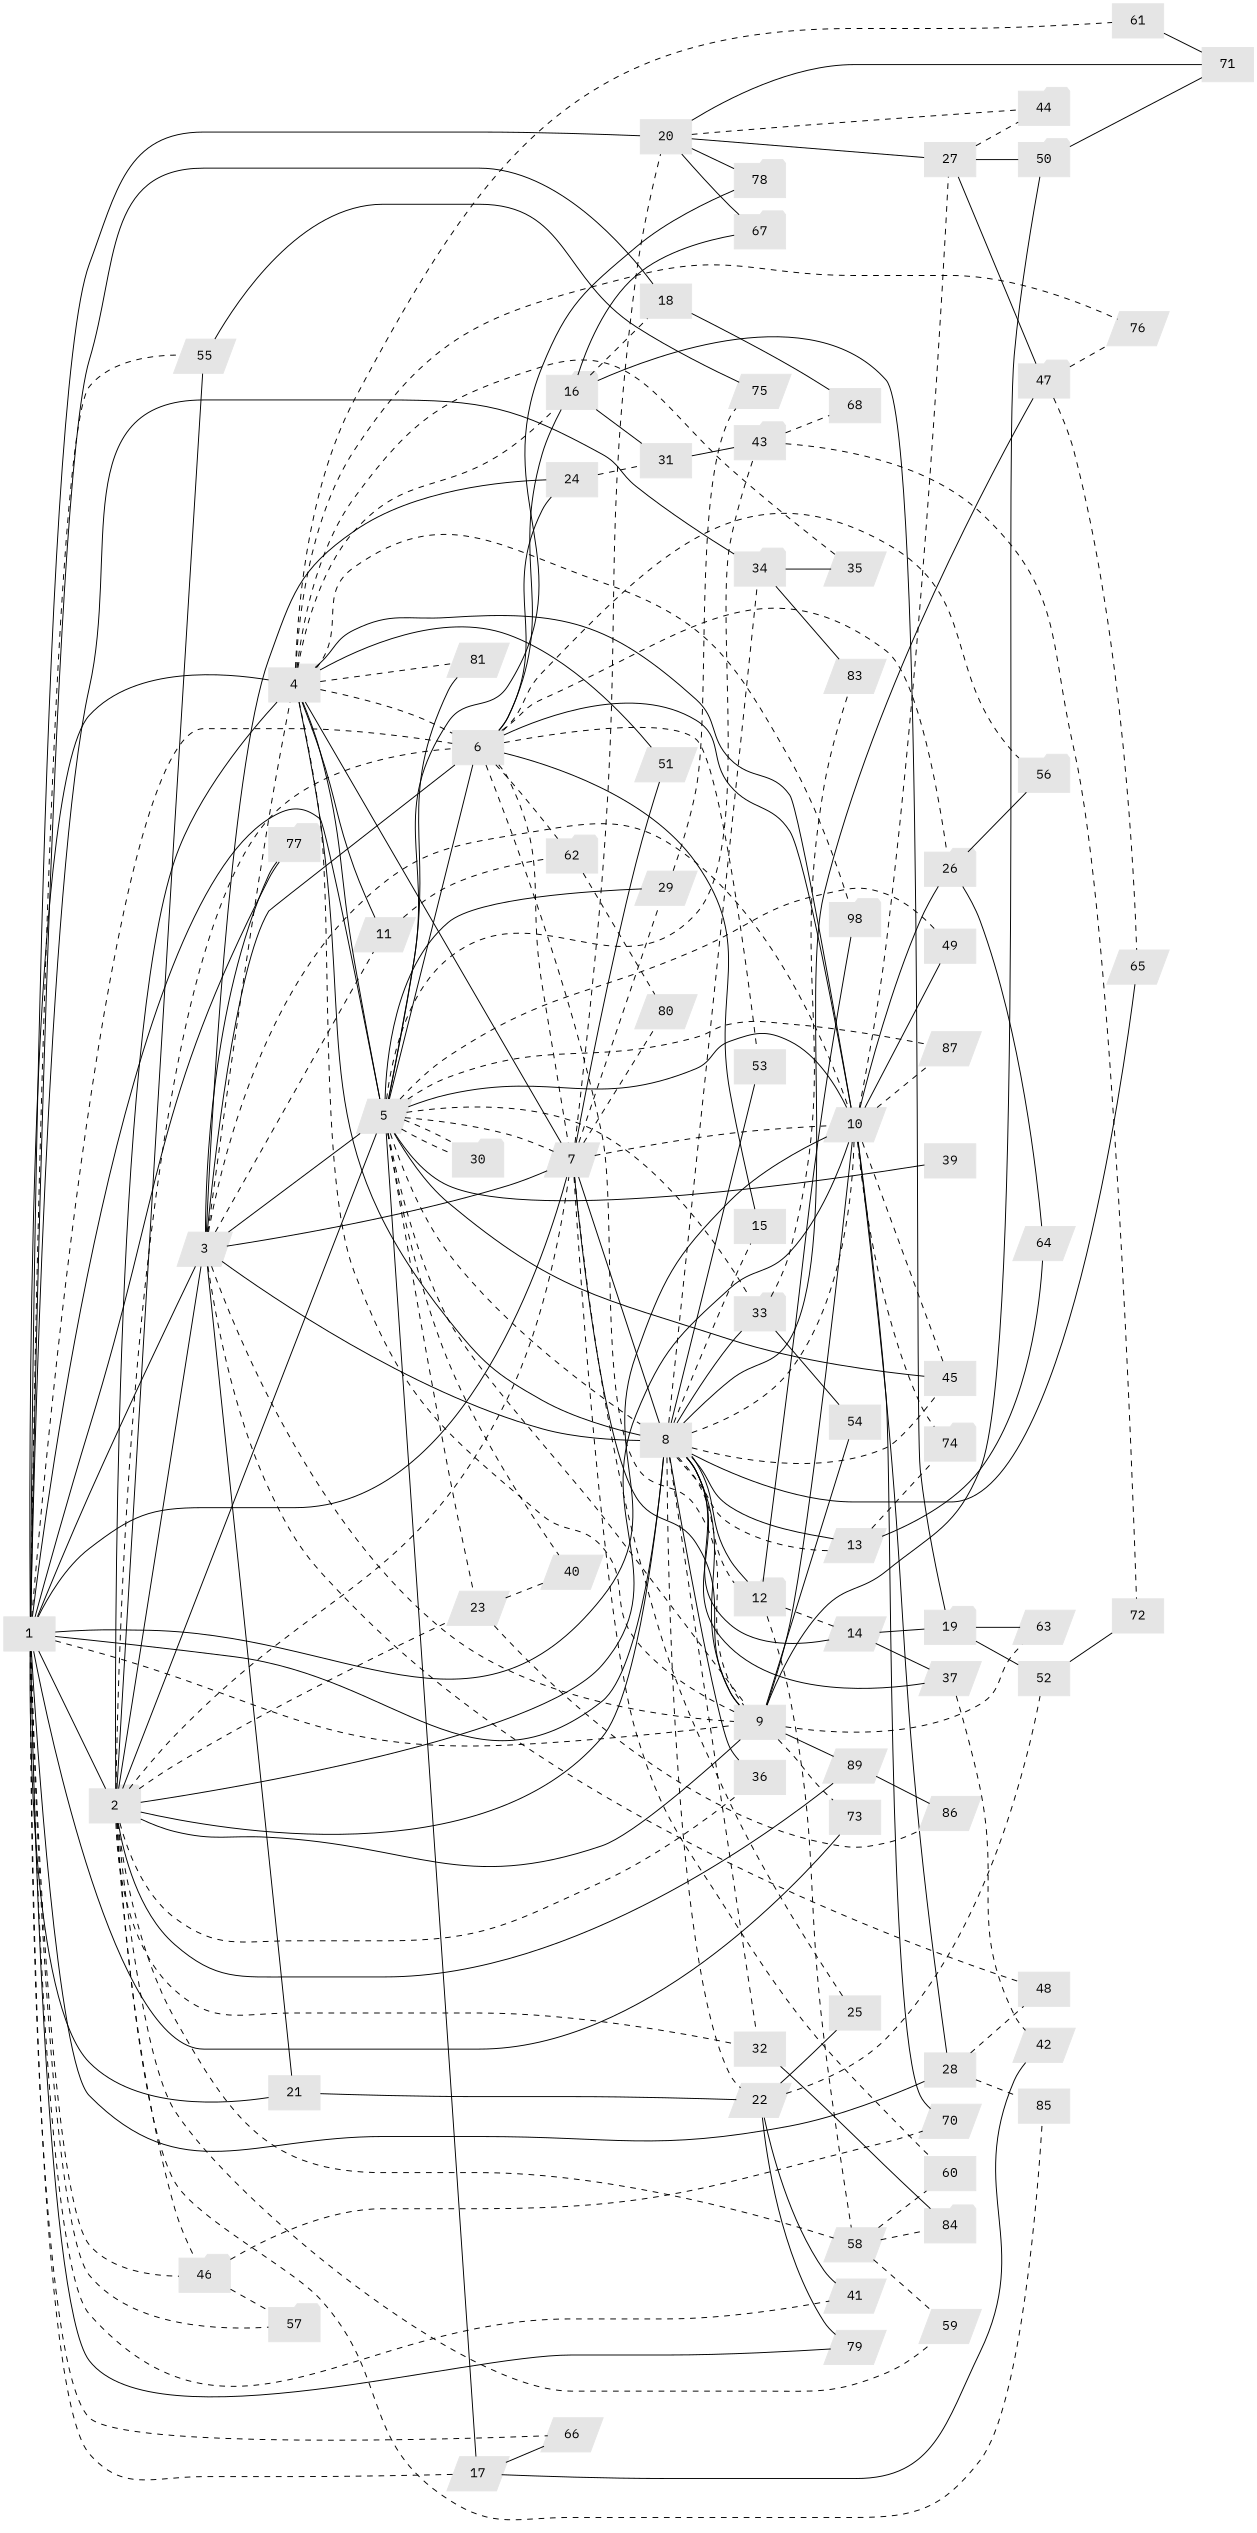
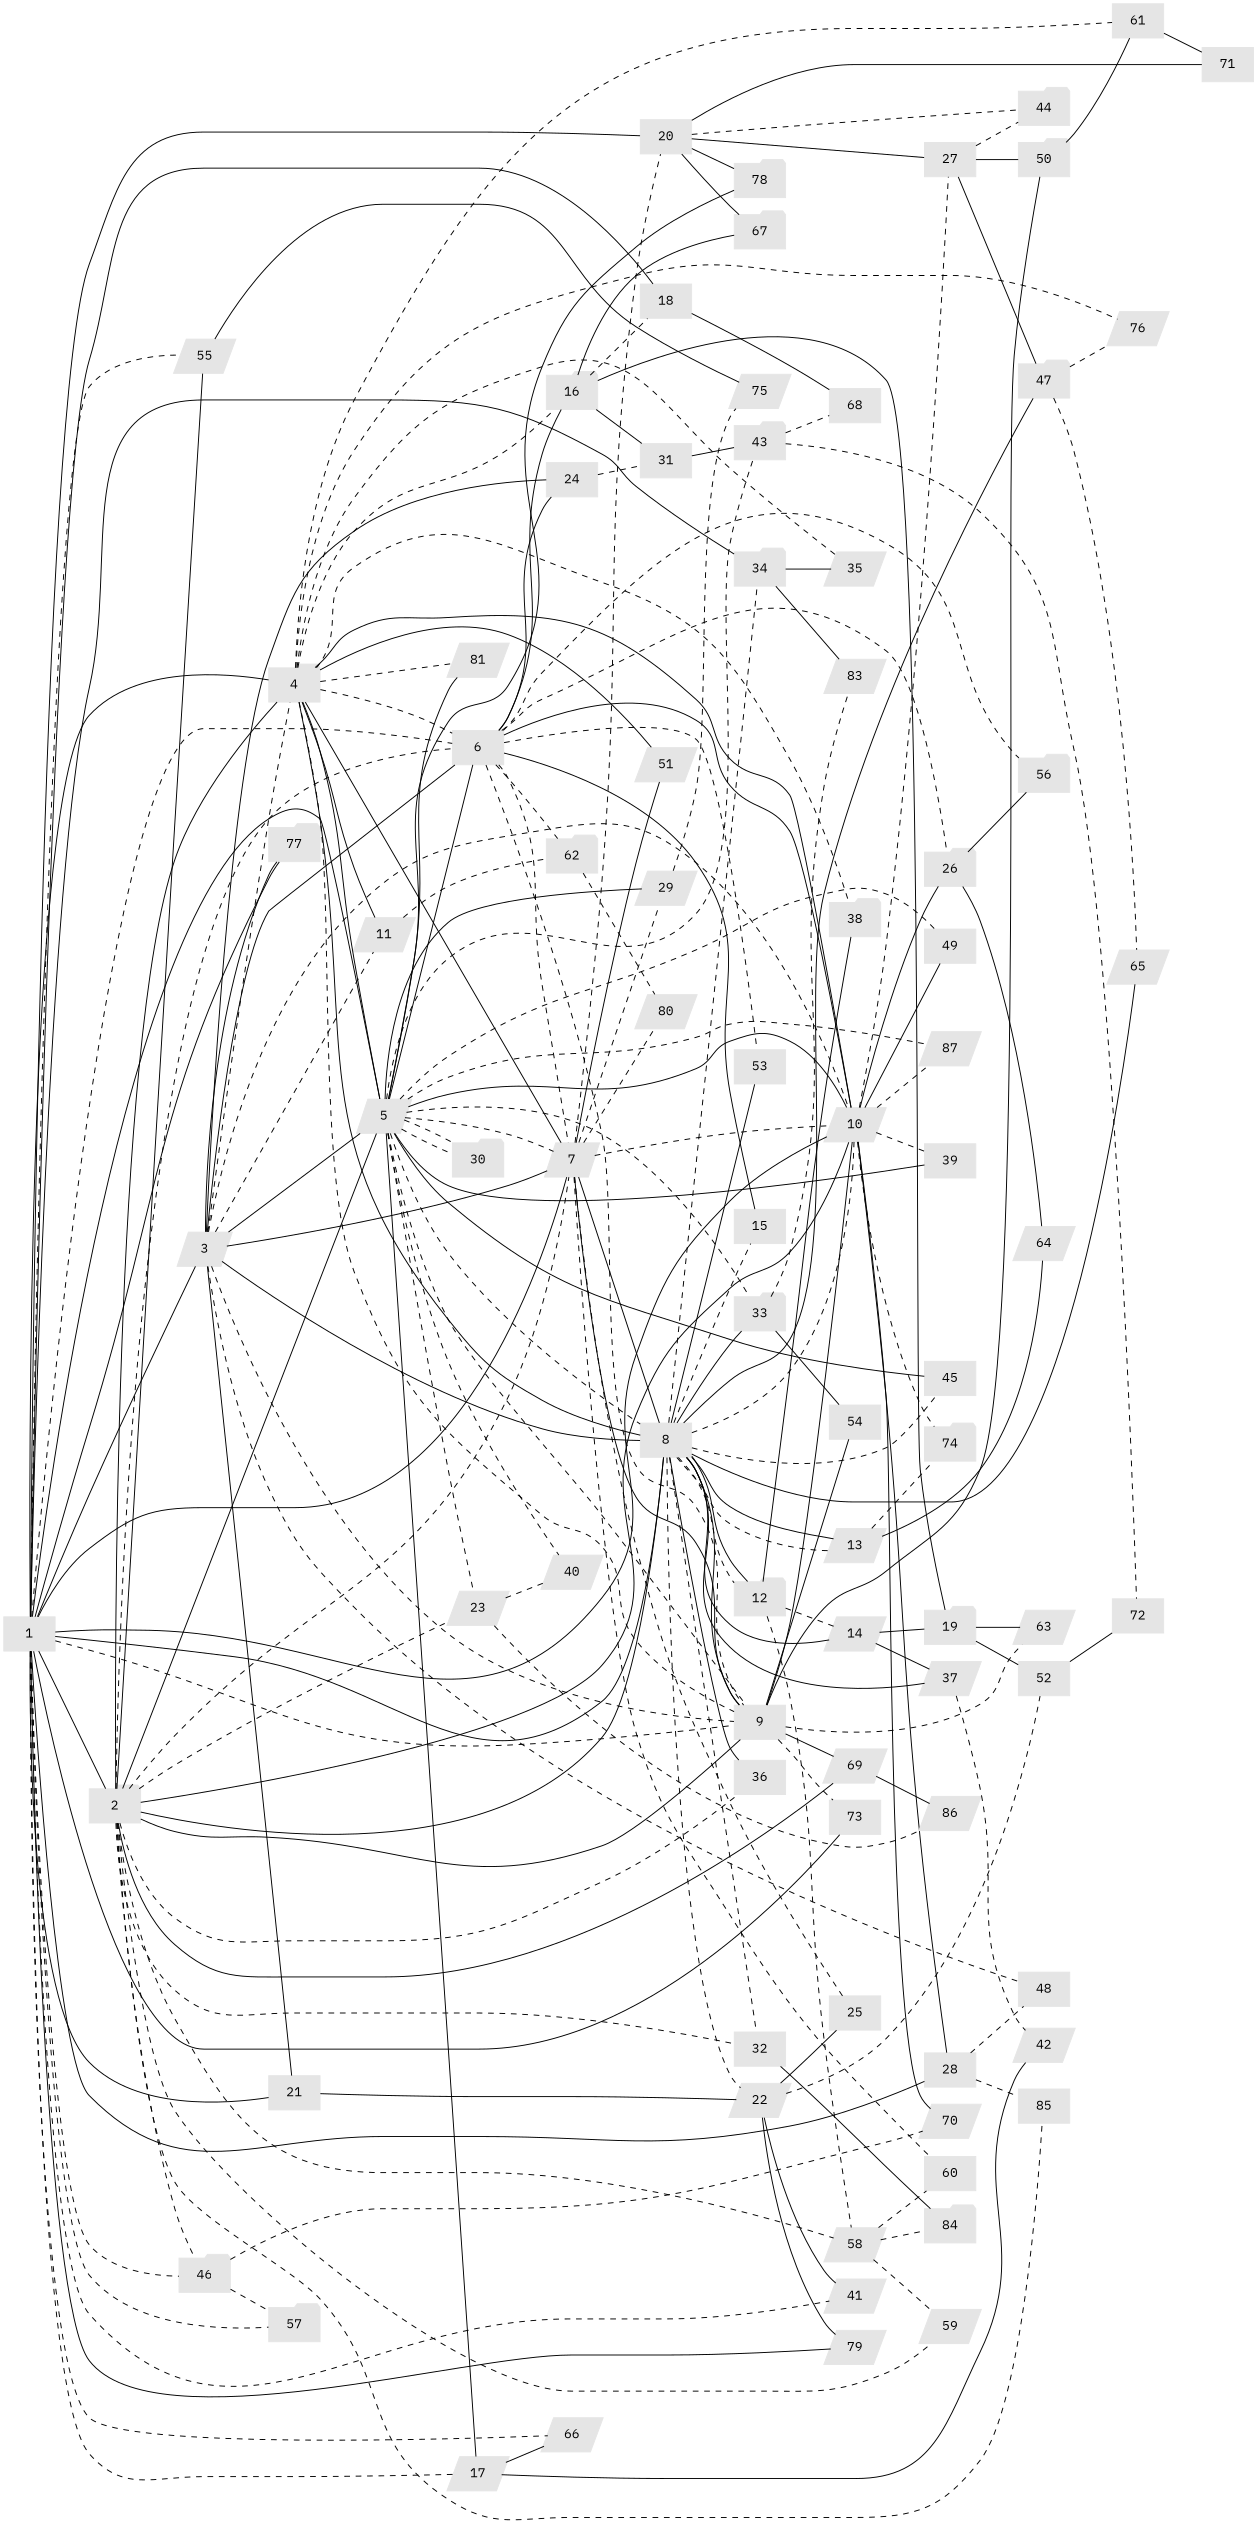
edge "71" -- "50": now "61" -- "50"
node "98": label "98" -> "38"
edge "10" -- "45": now "10" -- "39"
edge "3" -- "2": removed
node "89": label "89" -> "69"
